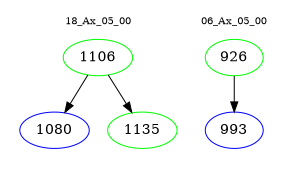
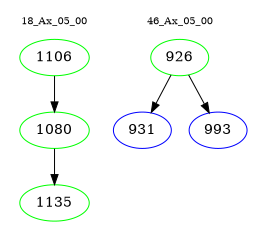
cluster "06_Ax_05_00": label "06_Ax_05_00" -> "46_Ax_05_00"
edge "1106" -> "1135": now "1080" -> "1135"
node "1080": color blue -> green
node "931": added
